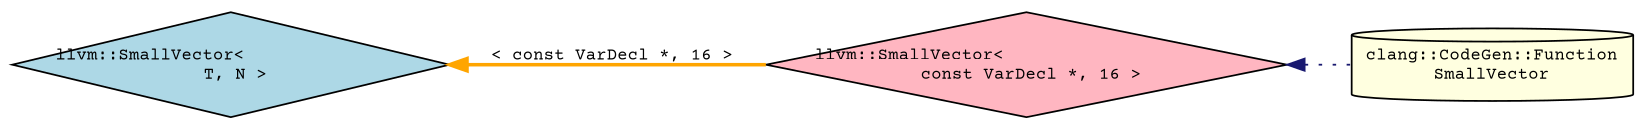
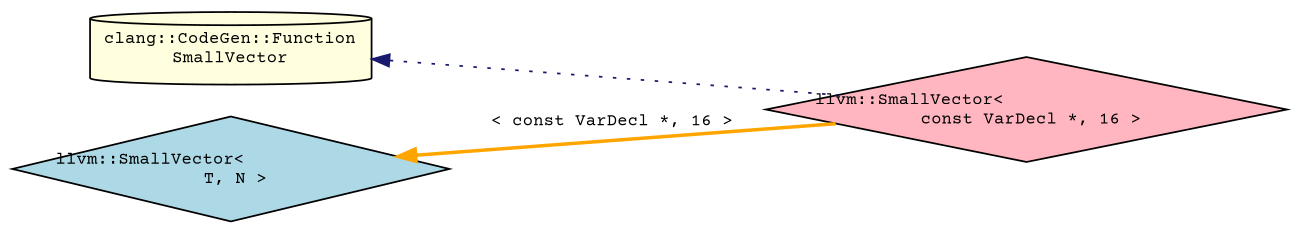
edge "clang::CodeGen::Function SmallVector" -> "llvm::SmallVector< const VarDecl *, 16 >": reversed
